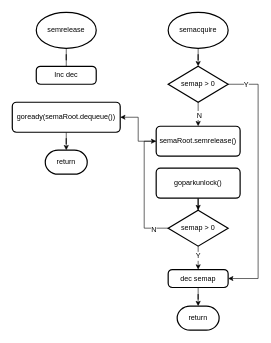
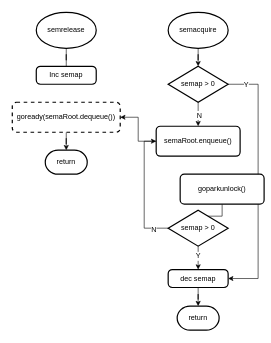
node "Inc dec": label "Inc dec" -> "Inc semap"
node "goready(semaRoot.dequeue())": style solid -> dashed
node "semaRoot.semrelease()": label "semaRoot.semrelease()" -> "semaRoot.enqueue()"
node "goparkunlock()": moved (198, 183) -> (222, 189)
